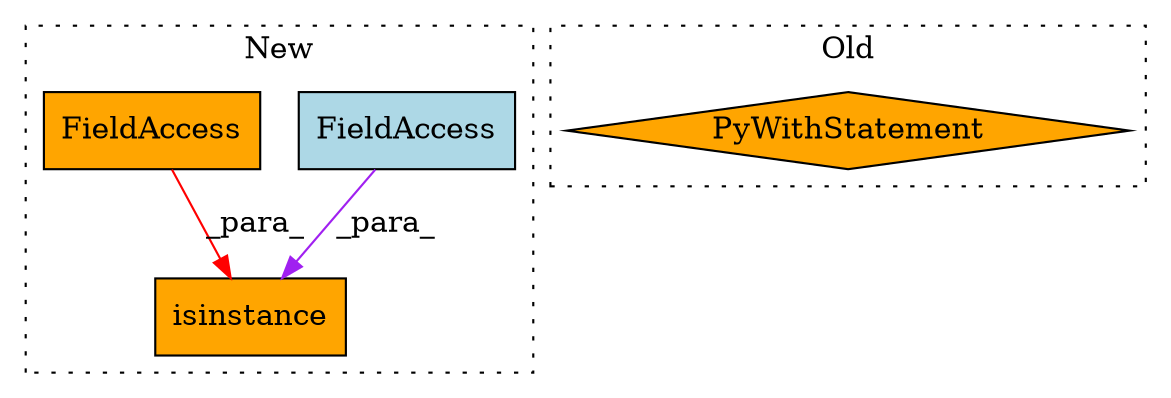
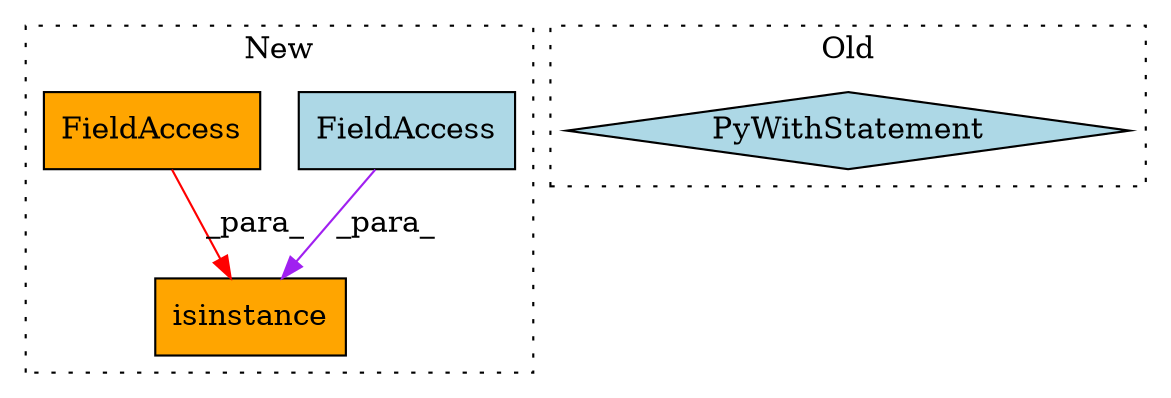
node "PyWithStatement": fillcolor orange -> lightblue
